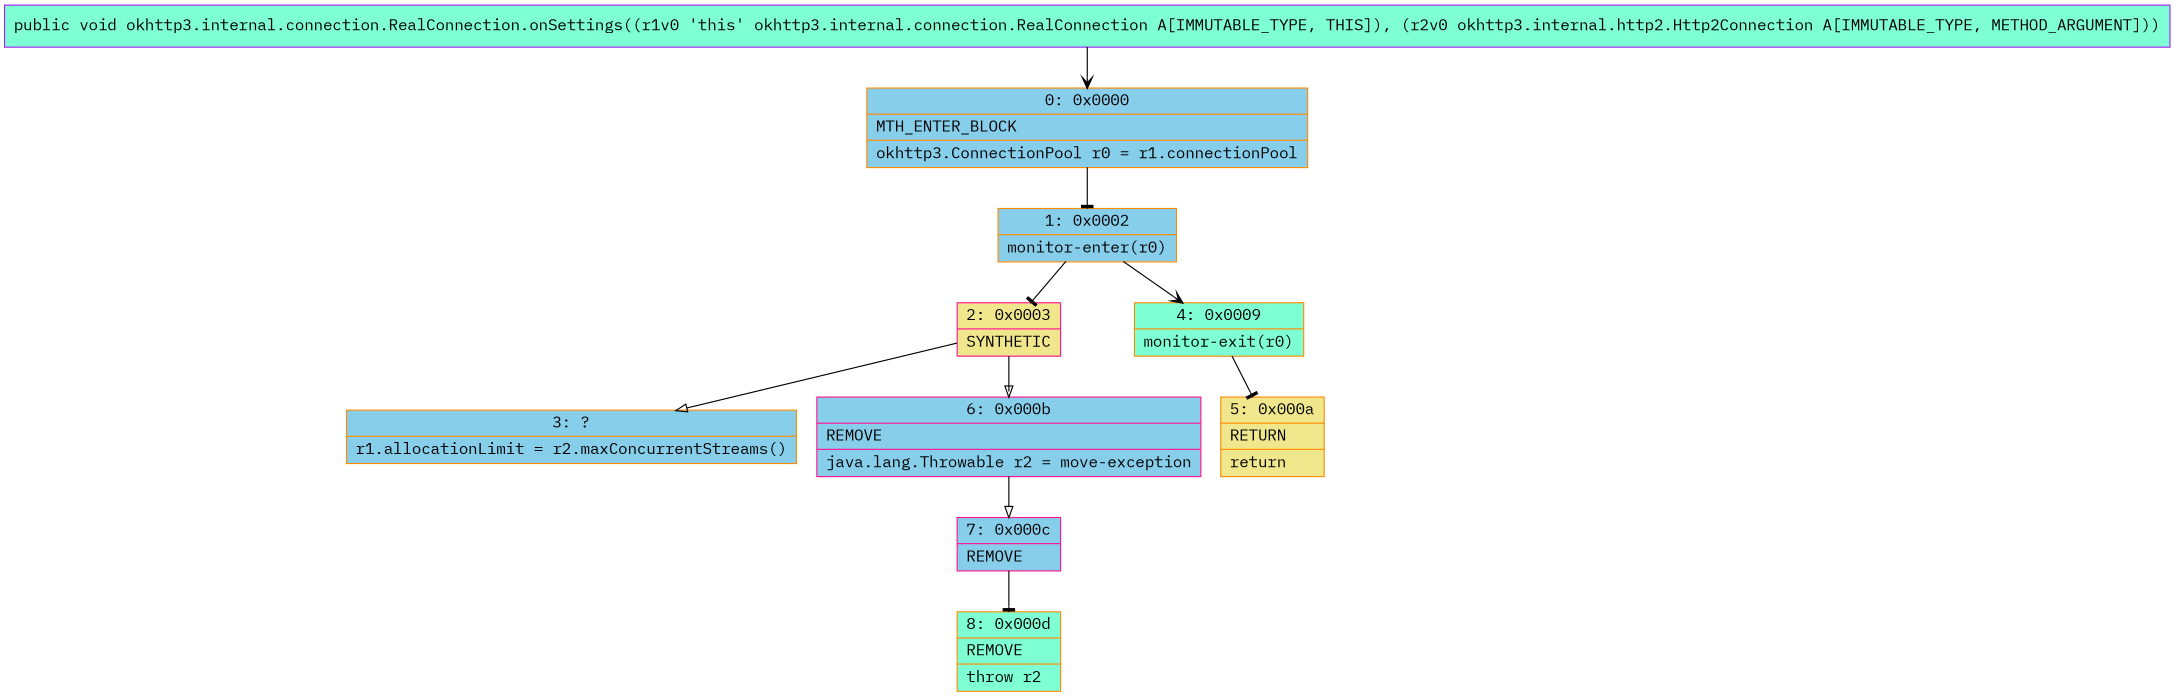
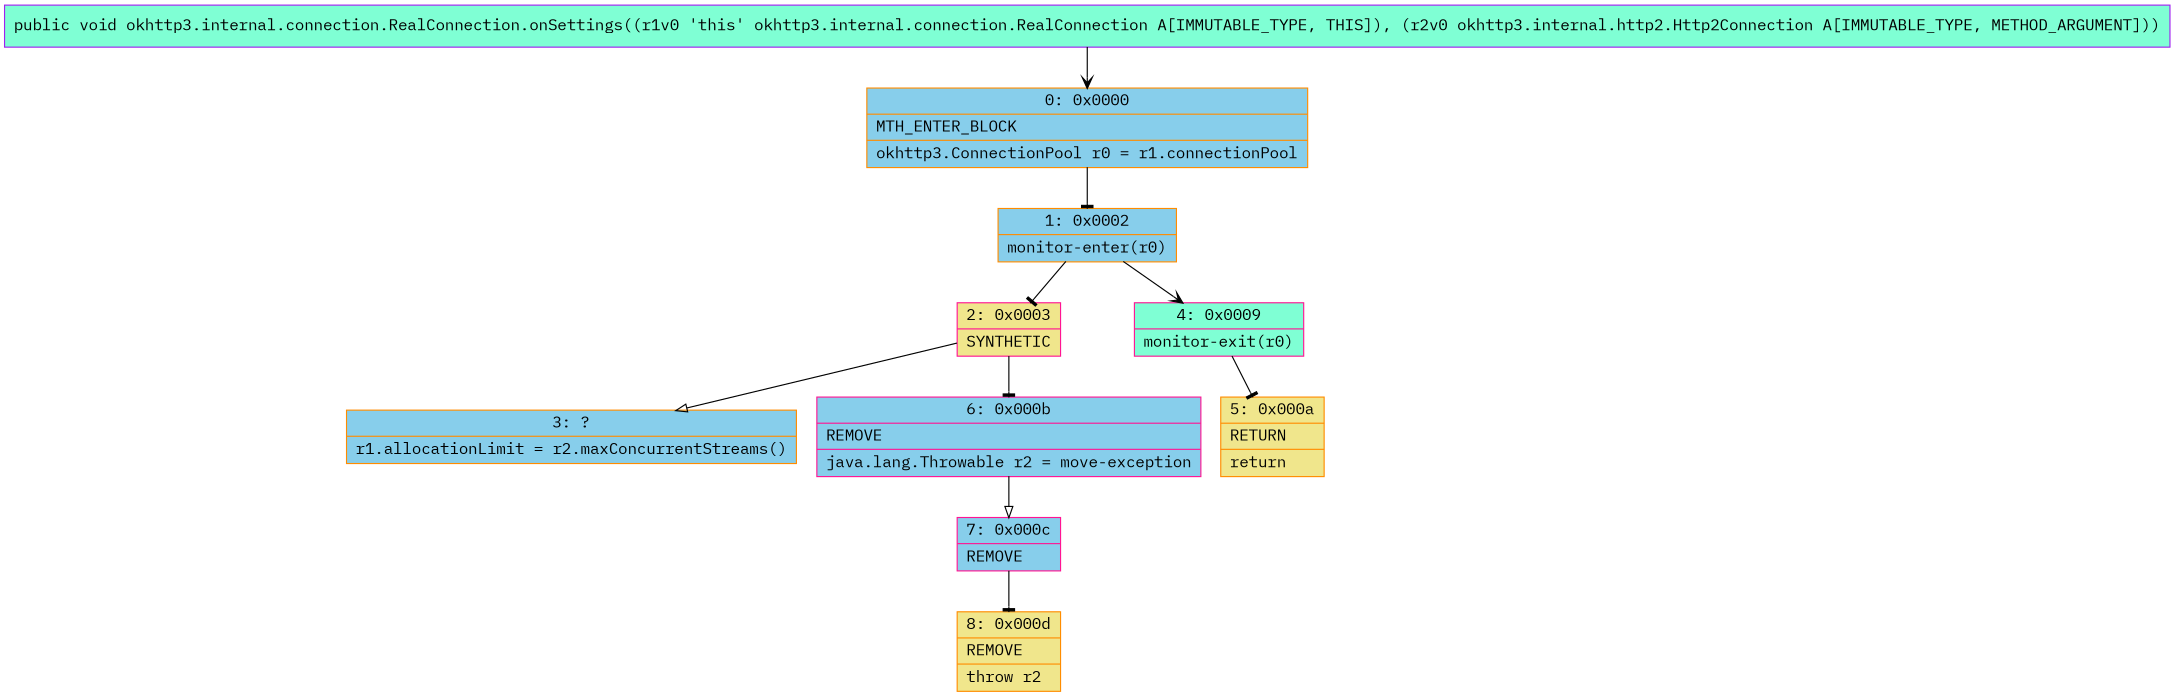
node "4: 0x0009": color darkorange -> deeppink
edge "2: 0x0003" -> "6: 0x000b": arrowhead onormal -> tee
node "8: 0x000d": fillcolor aquamarine -> khaki
